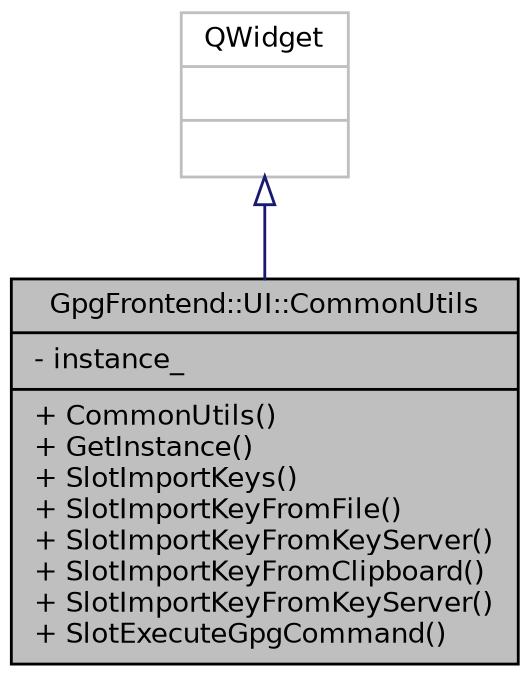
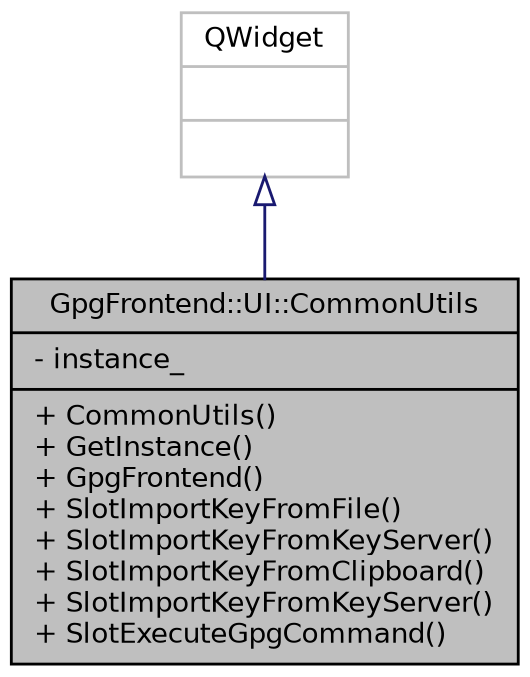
node "GpgFrontend::UI::CommonUtils": text "+ SlotImportKeys()" -> "+ GpgFrontend()"
